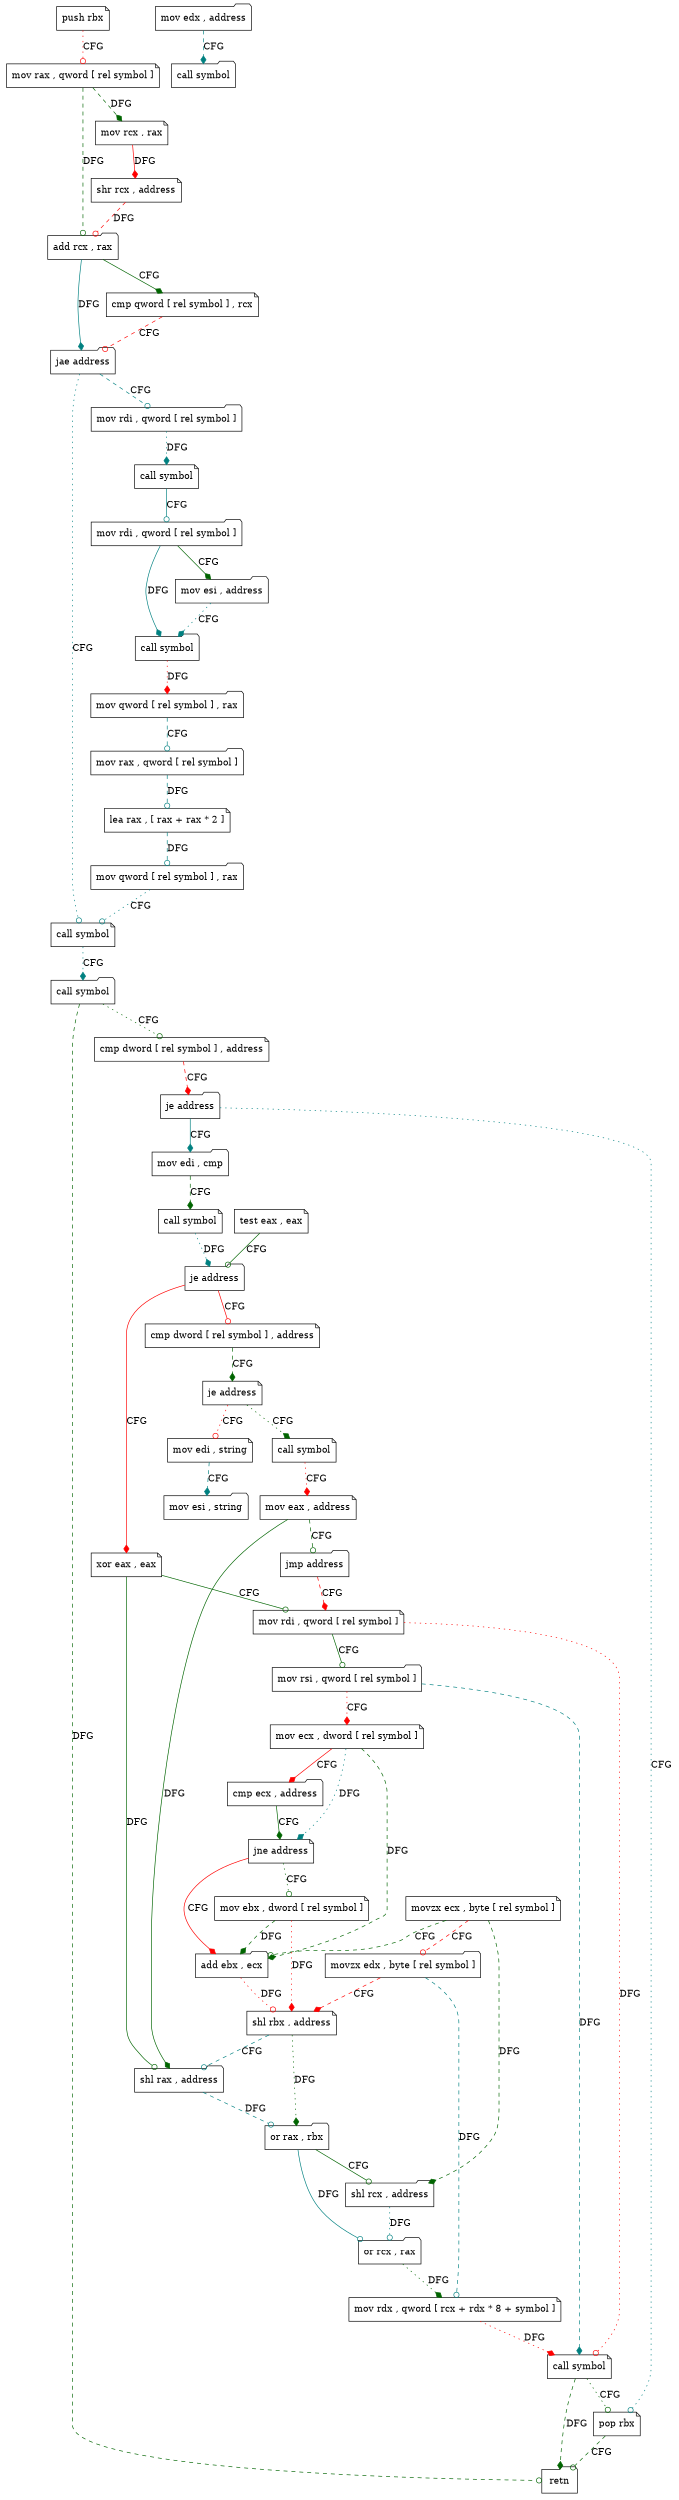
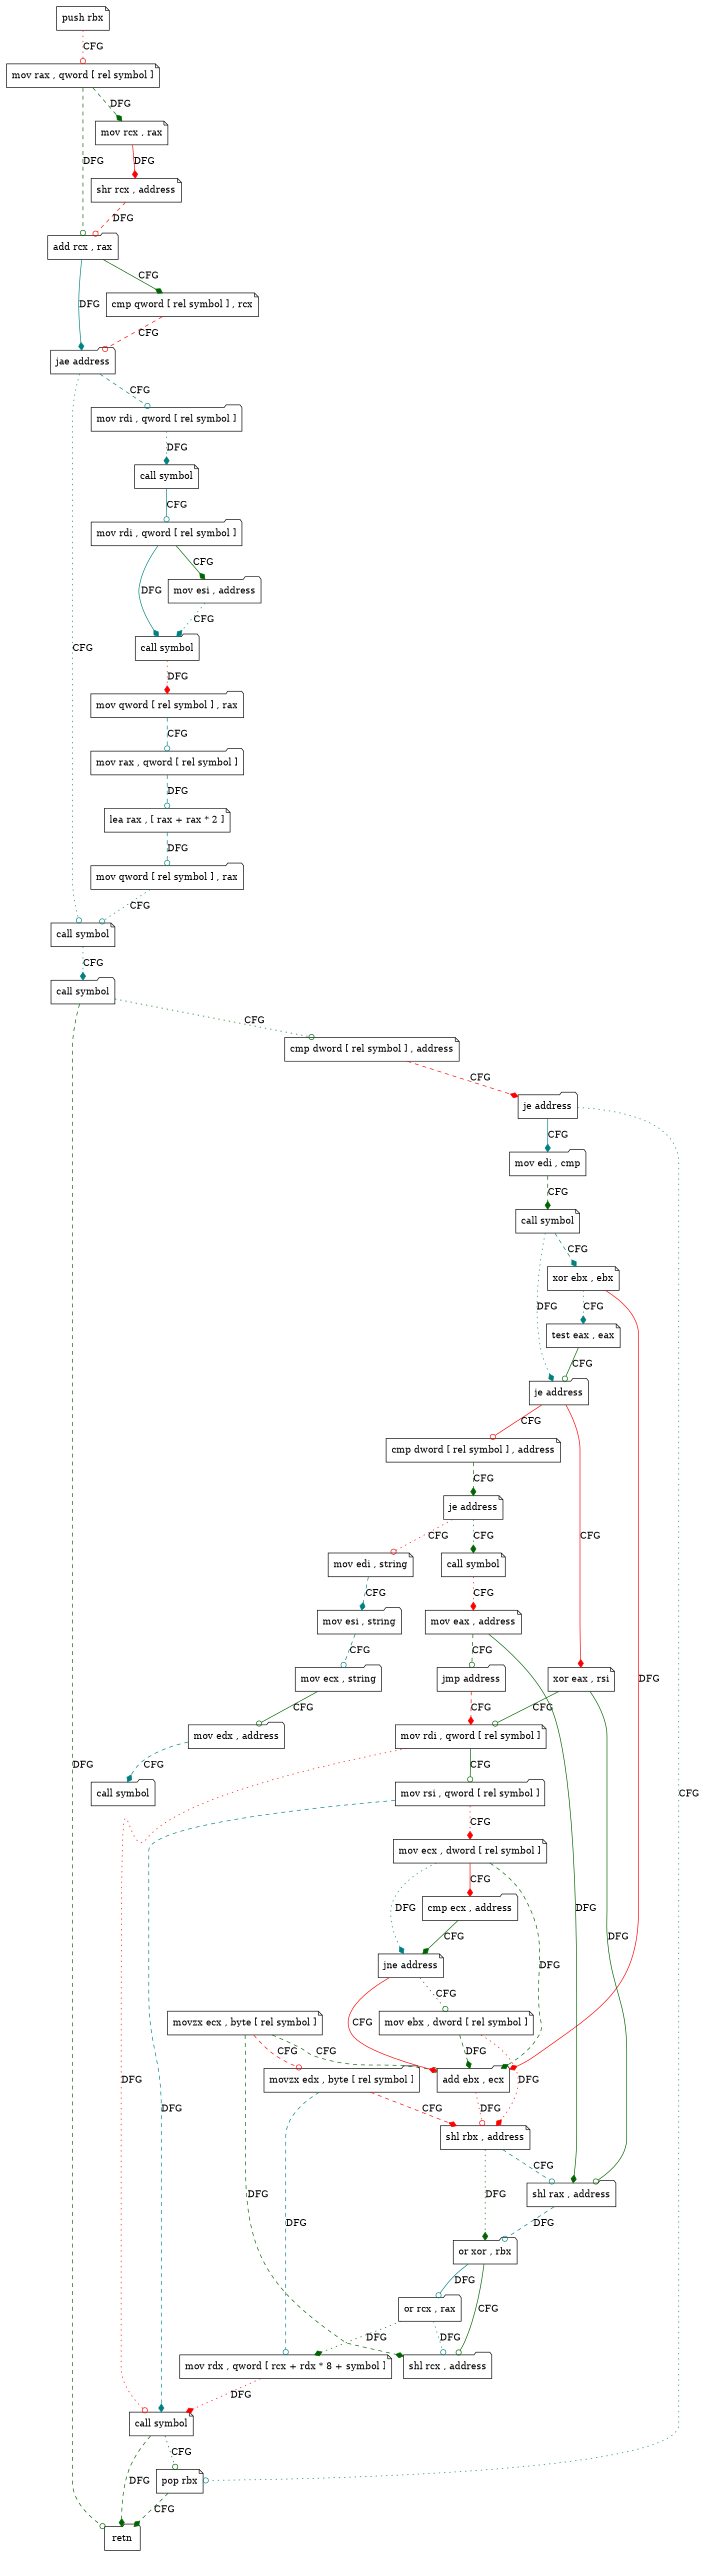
node "xor ebx , ebx": added
node "xor eax , eax": label "xor eax , eax" -> "xor eax , rsi"
node "mov ecx , string": added
node "or rax , rbx": label "or rax , rbx" -> "or xor , rbx"
edge "shl rcx , address" -> "or rcx , rax": reversed
edge "pop rbx" -> "retn": arrowhead odot -> diamond
